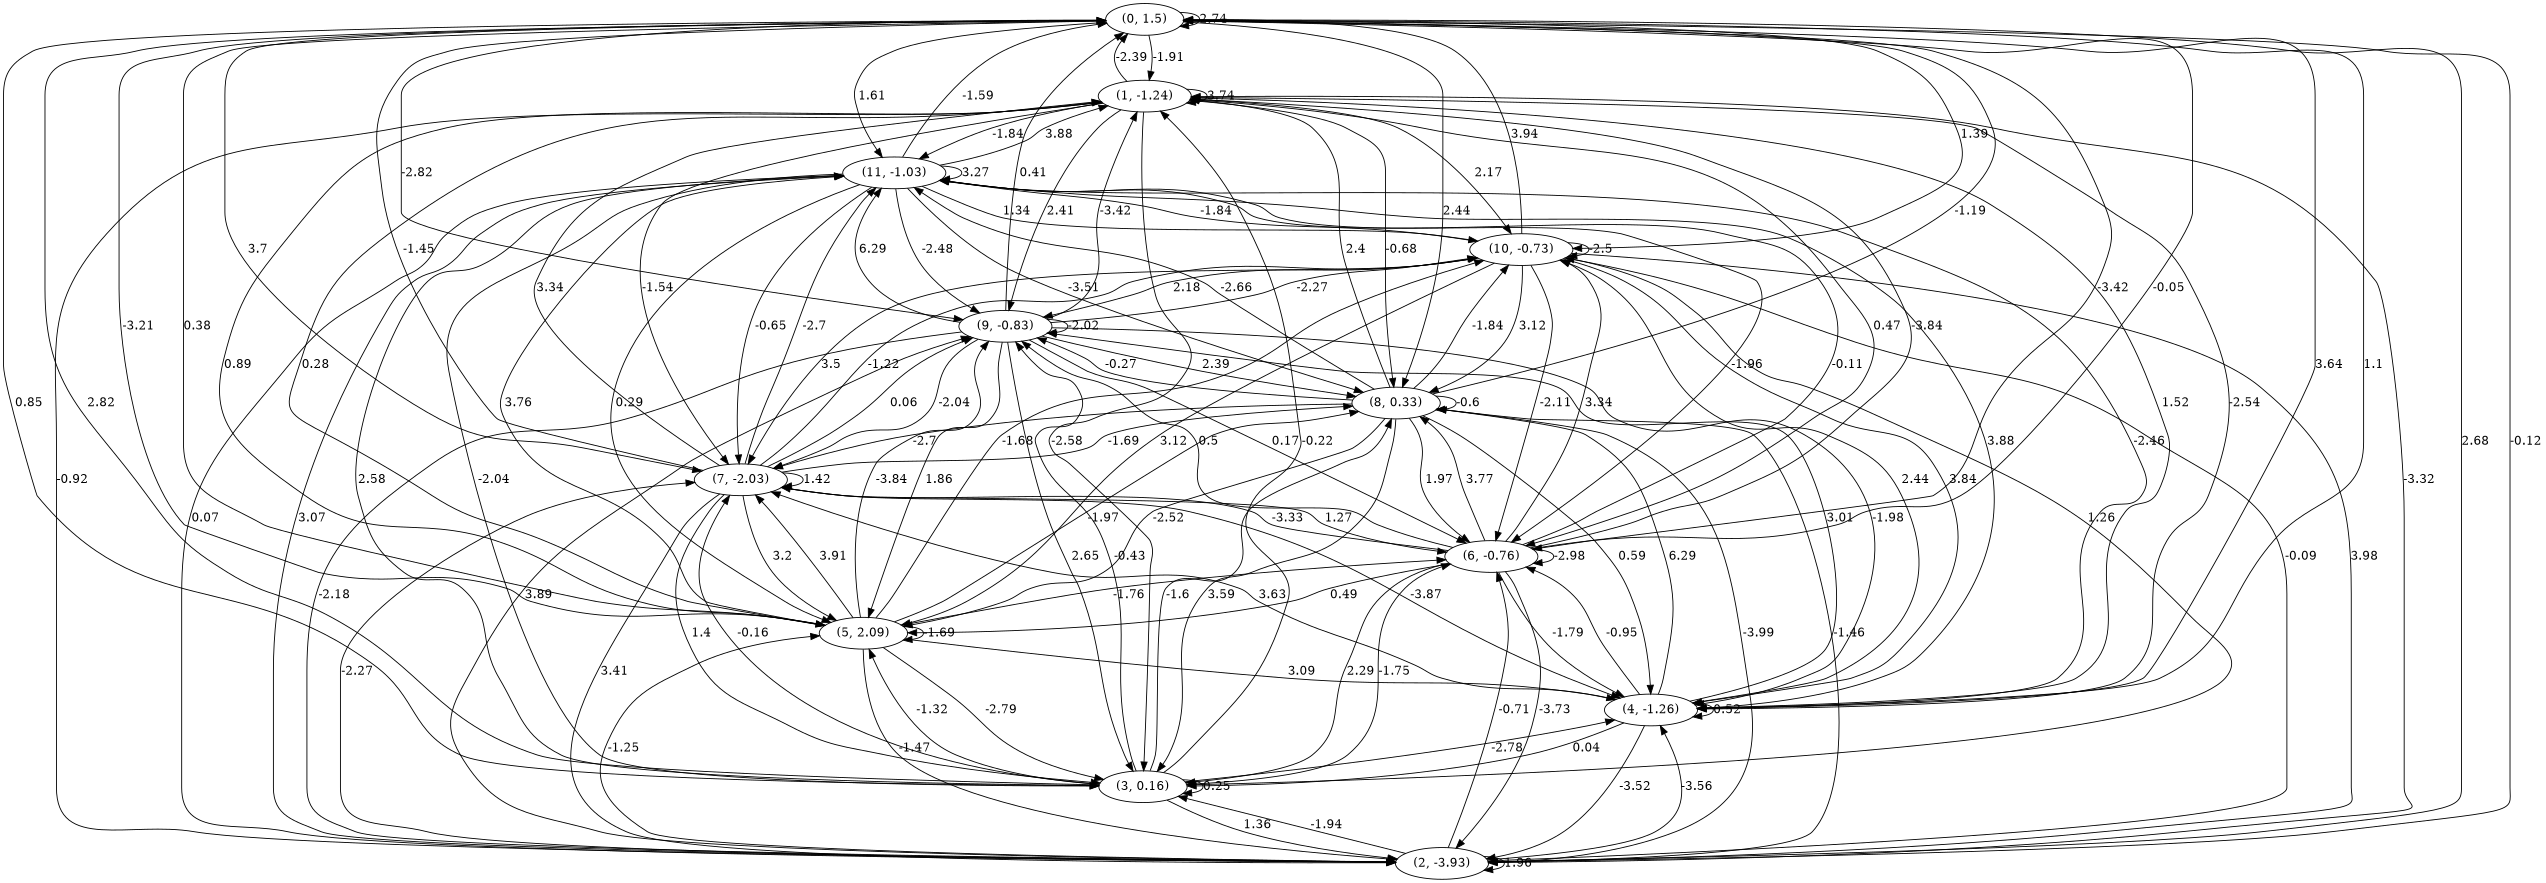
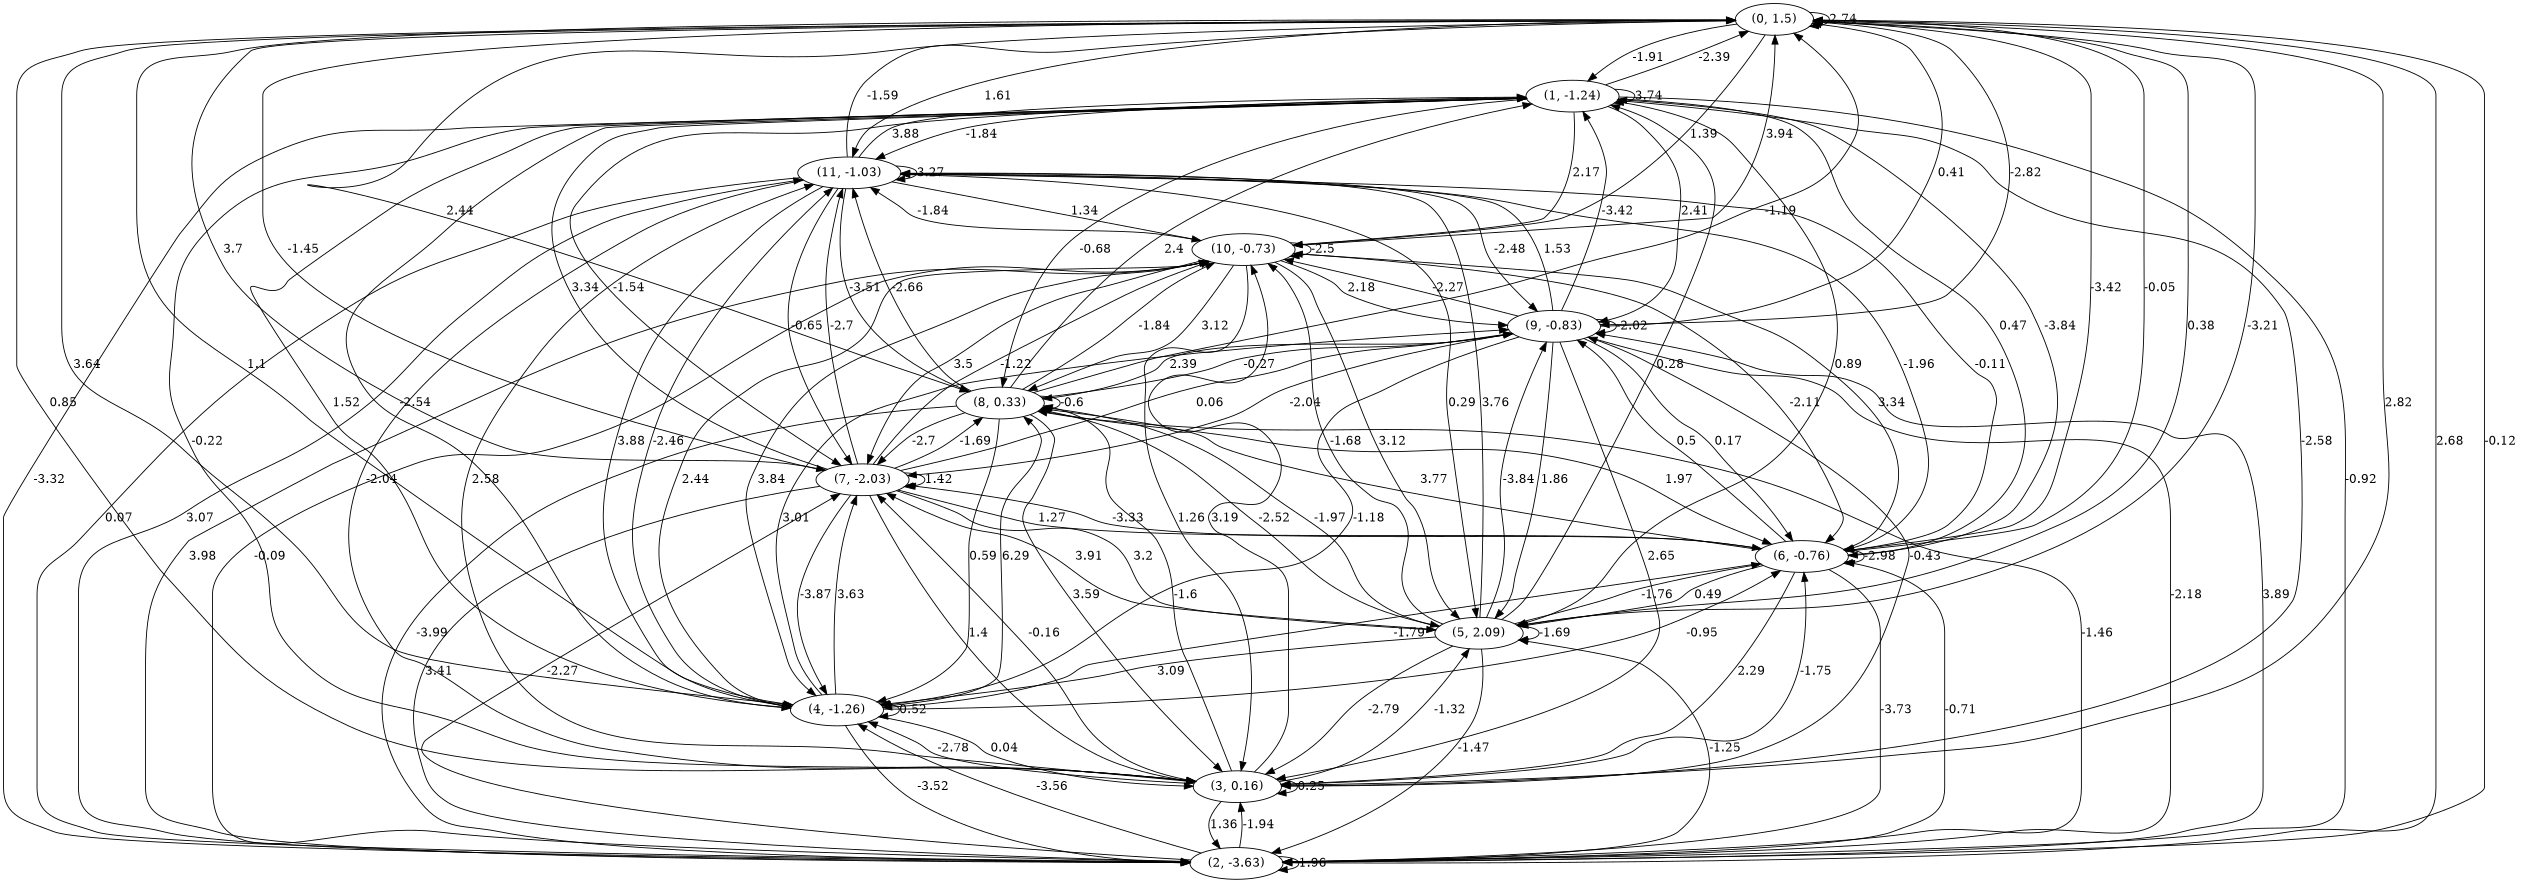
edge "(9, -0.83)" -> "(11, -1.03)": label "6.29" -> "1.53"
edge "(3, 0.16)" -> "(10, -0.73)": added, label "3.19"
edge "(9, -0.83)" -> "(4, -1.26)": label "-1.98" -> "-1.18"
node "(2, -3.93)": label "(2, -3.93)" -> "(2, -3.63)"
